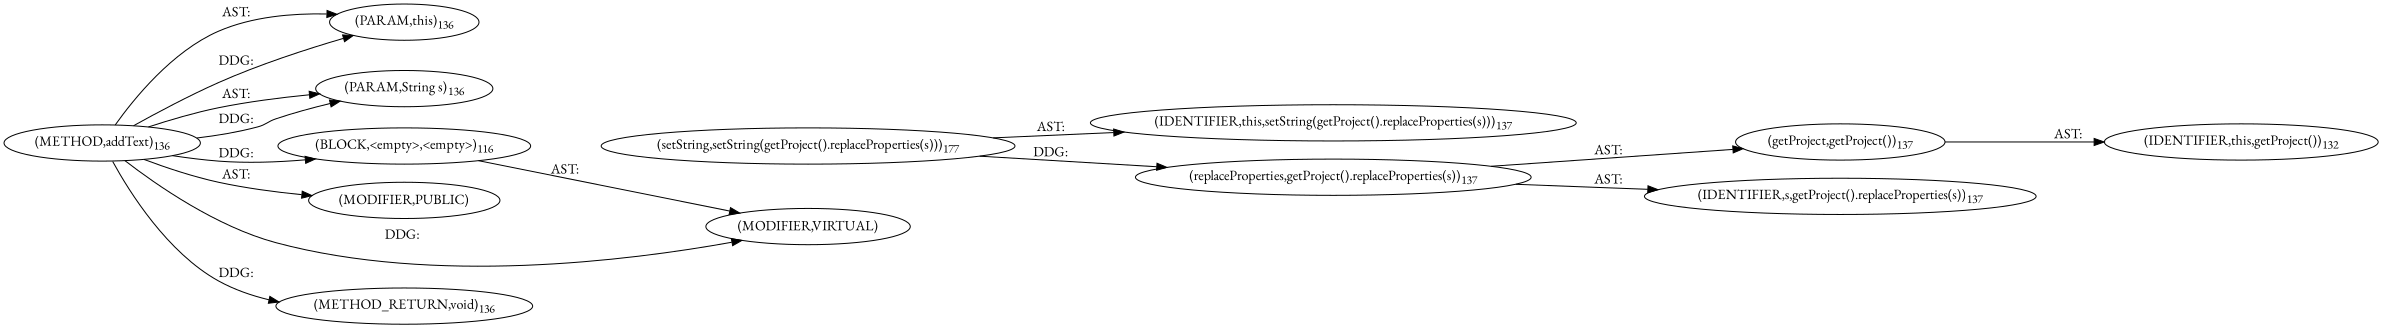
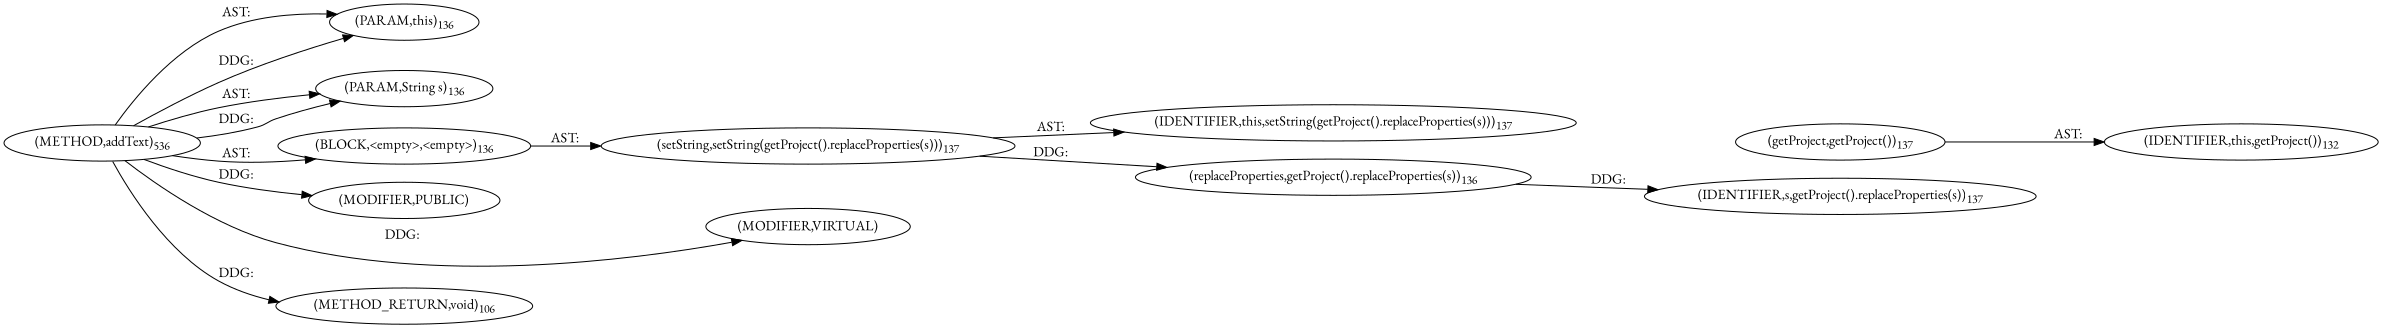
node "(METHOD,addText)": text "136" -> "536"
node "(BLOCK,<empty>,<empty>)": text "116" -> "136"
node "(setString,setString(getProject().replaceProperties(s)))": text "177" -> "137"
edge "(METHOD,addText)" -> "(BLOCK,<empty>,<empty>)": label "DDG: " -> "AST: "
edge "(replaceProperties,getProject().replaceProperties(s))" -> "(getProject,getProject())": removed, label "AST:"
edge "(METHOD,addText)" -> "(MODIFIER,PUBLIC)": label "AST: " -> "DDG: "
node "(replaceProperties,getProject().replaceProperties(s))": text "137" -> "136"
edge "(replaceProperties,getProject().replaceProperties(s))" -> "(IDENTIFIER,s,getProject().replaceProperties(s))": label "AST: " -> "DDG: "
edge "(BLOCK,<empty>,<empty>)" -> "(MODIFIER,VIRTUAL)": now "(BLOCK,<empty>,<empty>)" -> "(setString,setString(getProject().replaceProperties(s)))"
node "(METHOD_RETURN,void)": text "136" -> "106"
